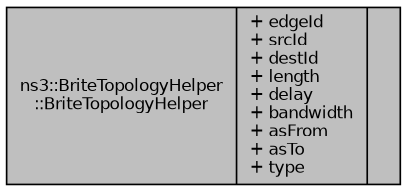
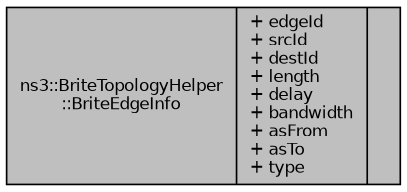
node "ns3::BriteTopologyHelper": text "::BriteTopologyHelper" -> "::BriteEdgeInfo"
